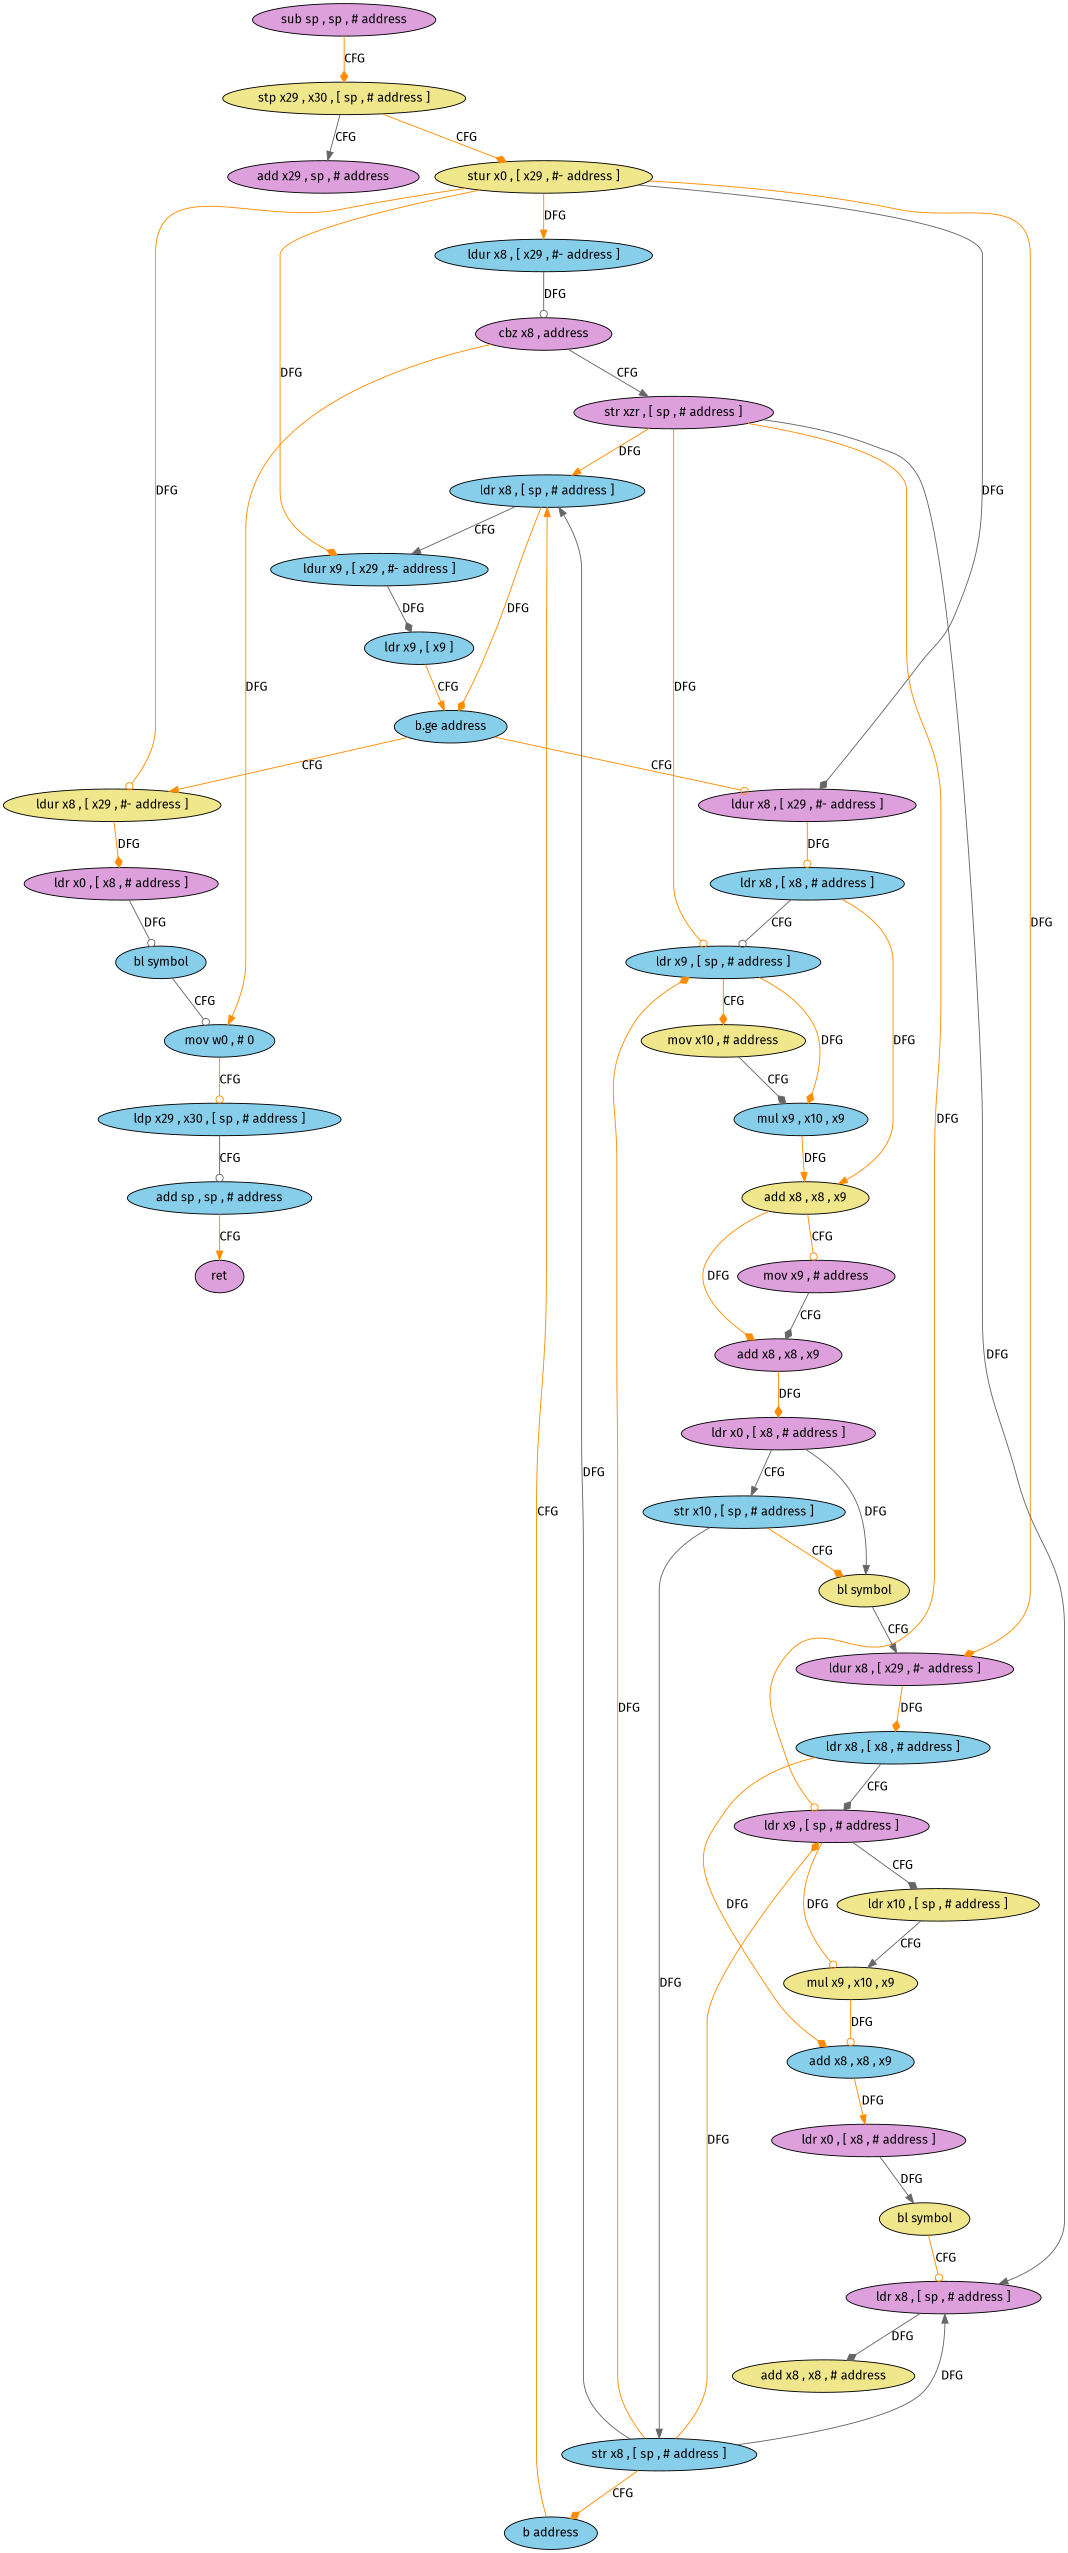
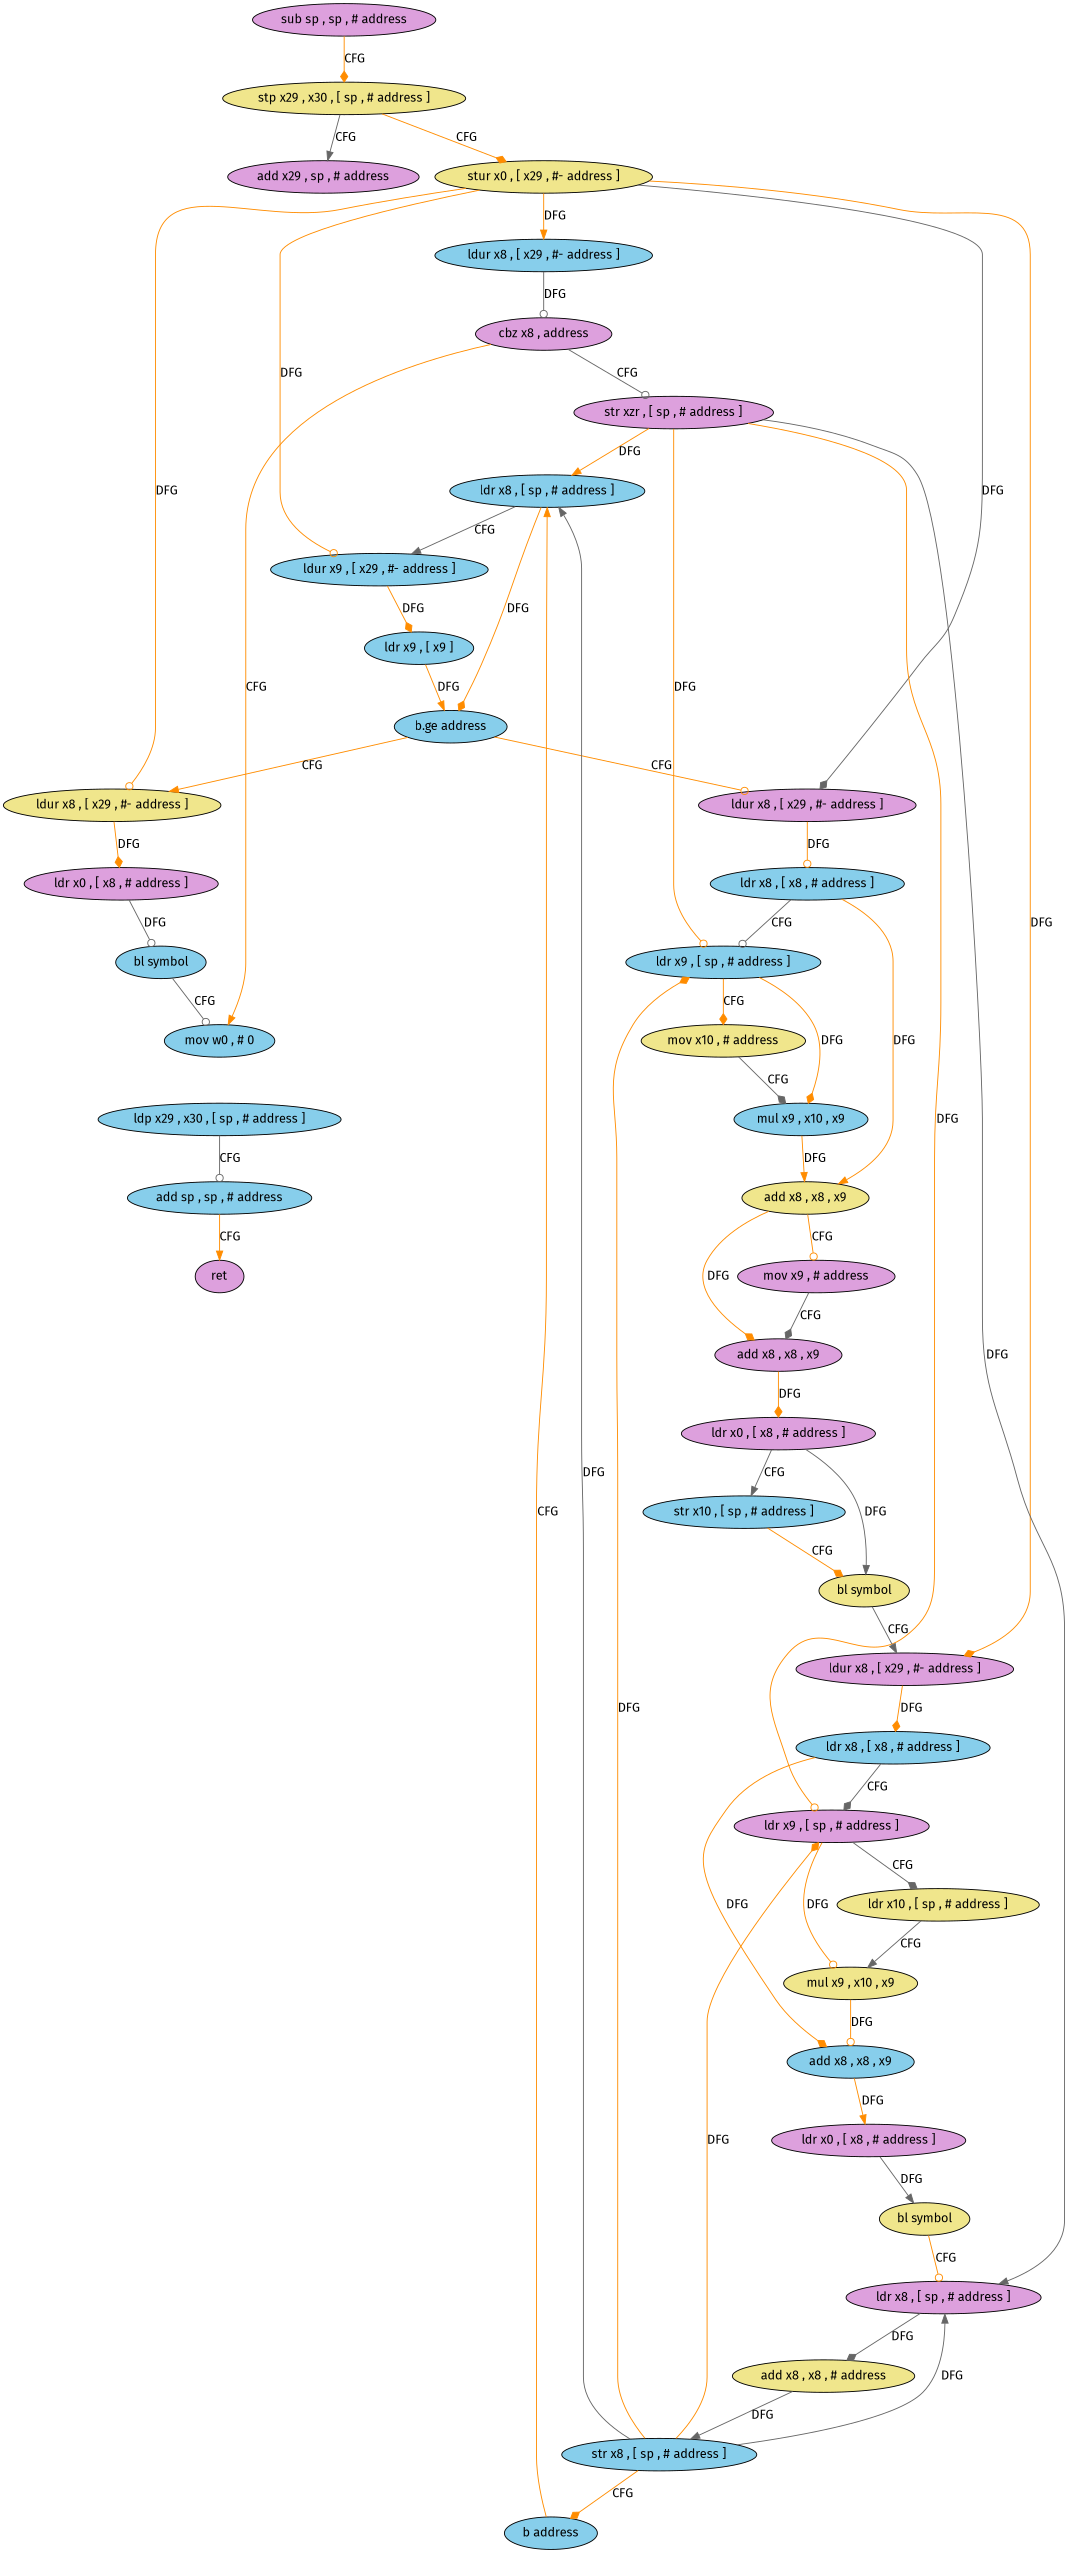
edge "stur x0 , [ x29 , #- address ]" -> "ldur x9 , [ x29 , #- address ]": arrowhead diamond -> odot
edge "cbz x8 , address" -> "str xzr , [ sp , # address ]": arrowhead normal -> odot
edge "ldur x9 , [ x29 , #- address ]" -> "ldr x9 , [ x9 ]": color gray40 -> darkorange
edge "cbz x8 , address" -> "mov w0 , # 0": label "DFG" -> "CFG"
edge "ldr x9 , [ x9 ]" -> "b.ge address": label "CFG" -> "DFG"
edge "mov w0 , # 0" -> "ldp x29 , x30 , [ sp , # address ]": removed, label "CFG"
edge "str x10 , [ sp , # address ]" -> "str x8 , [ sp , # address ]": now "add x8 , x8 , # address" -> "str x8 , [ sp , # address ]"
